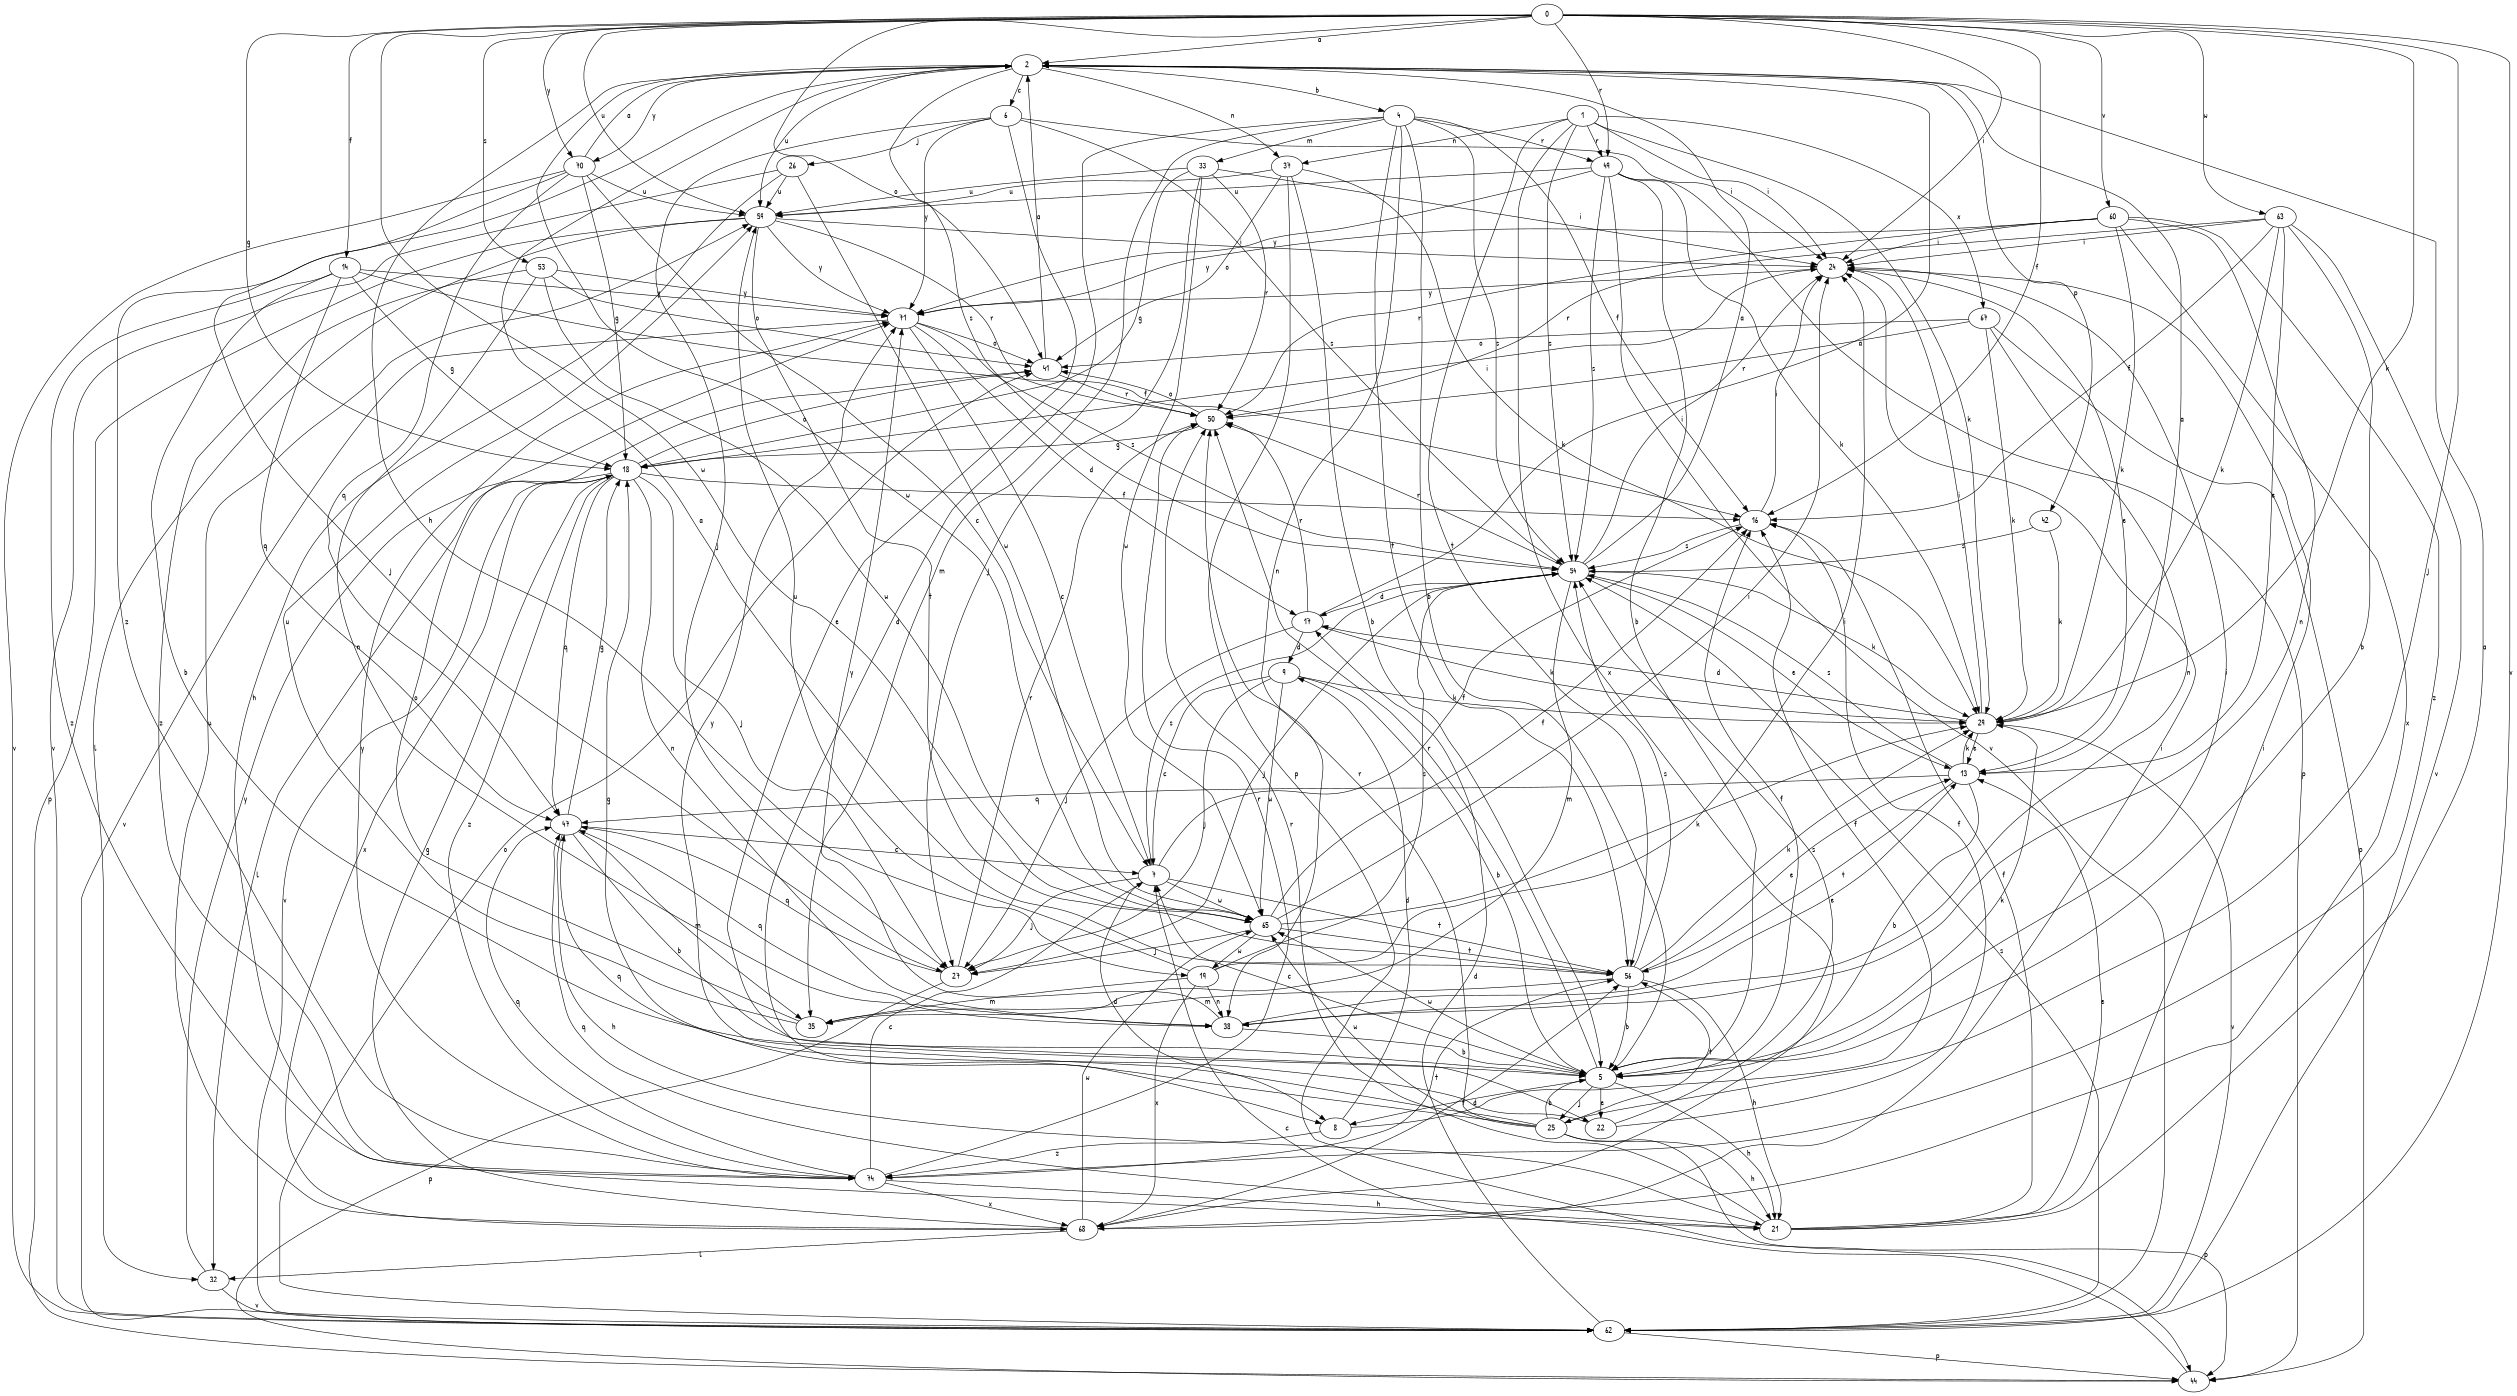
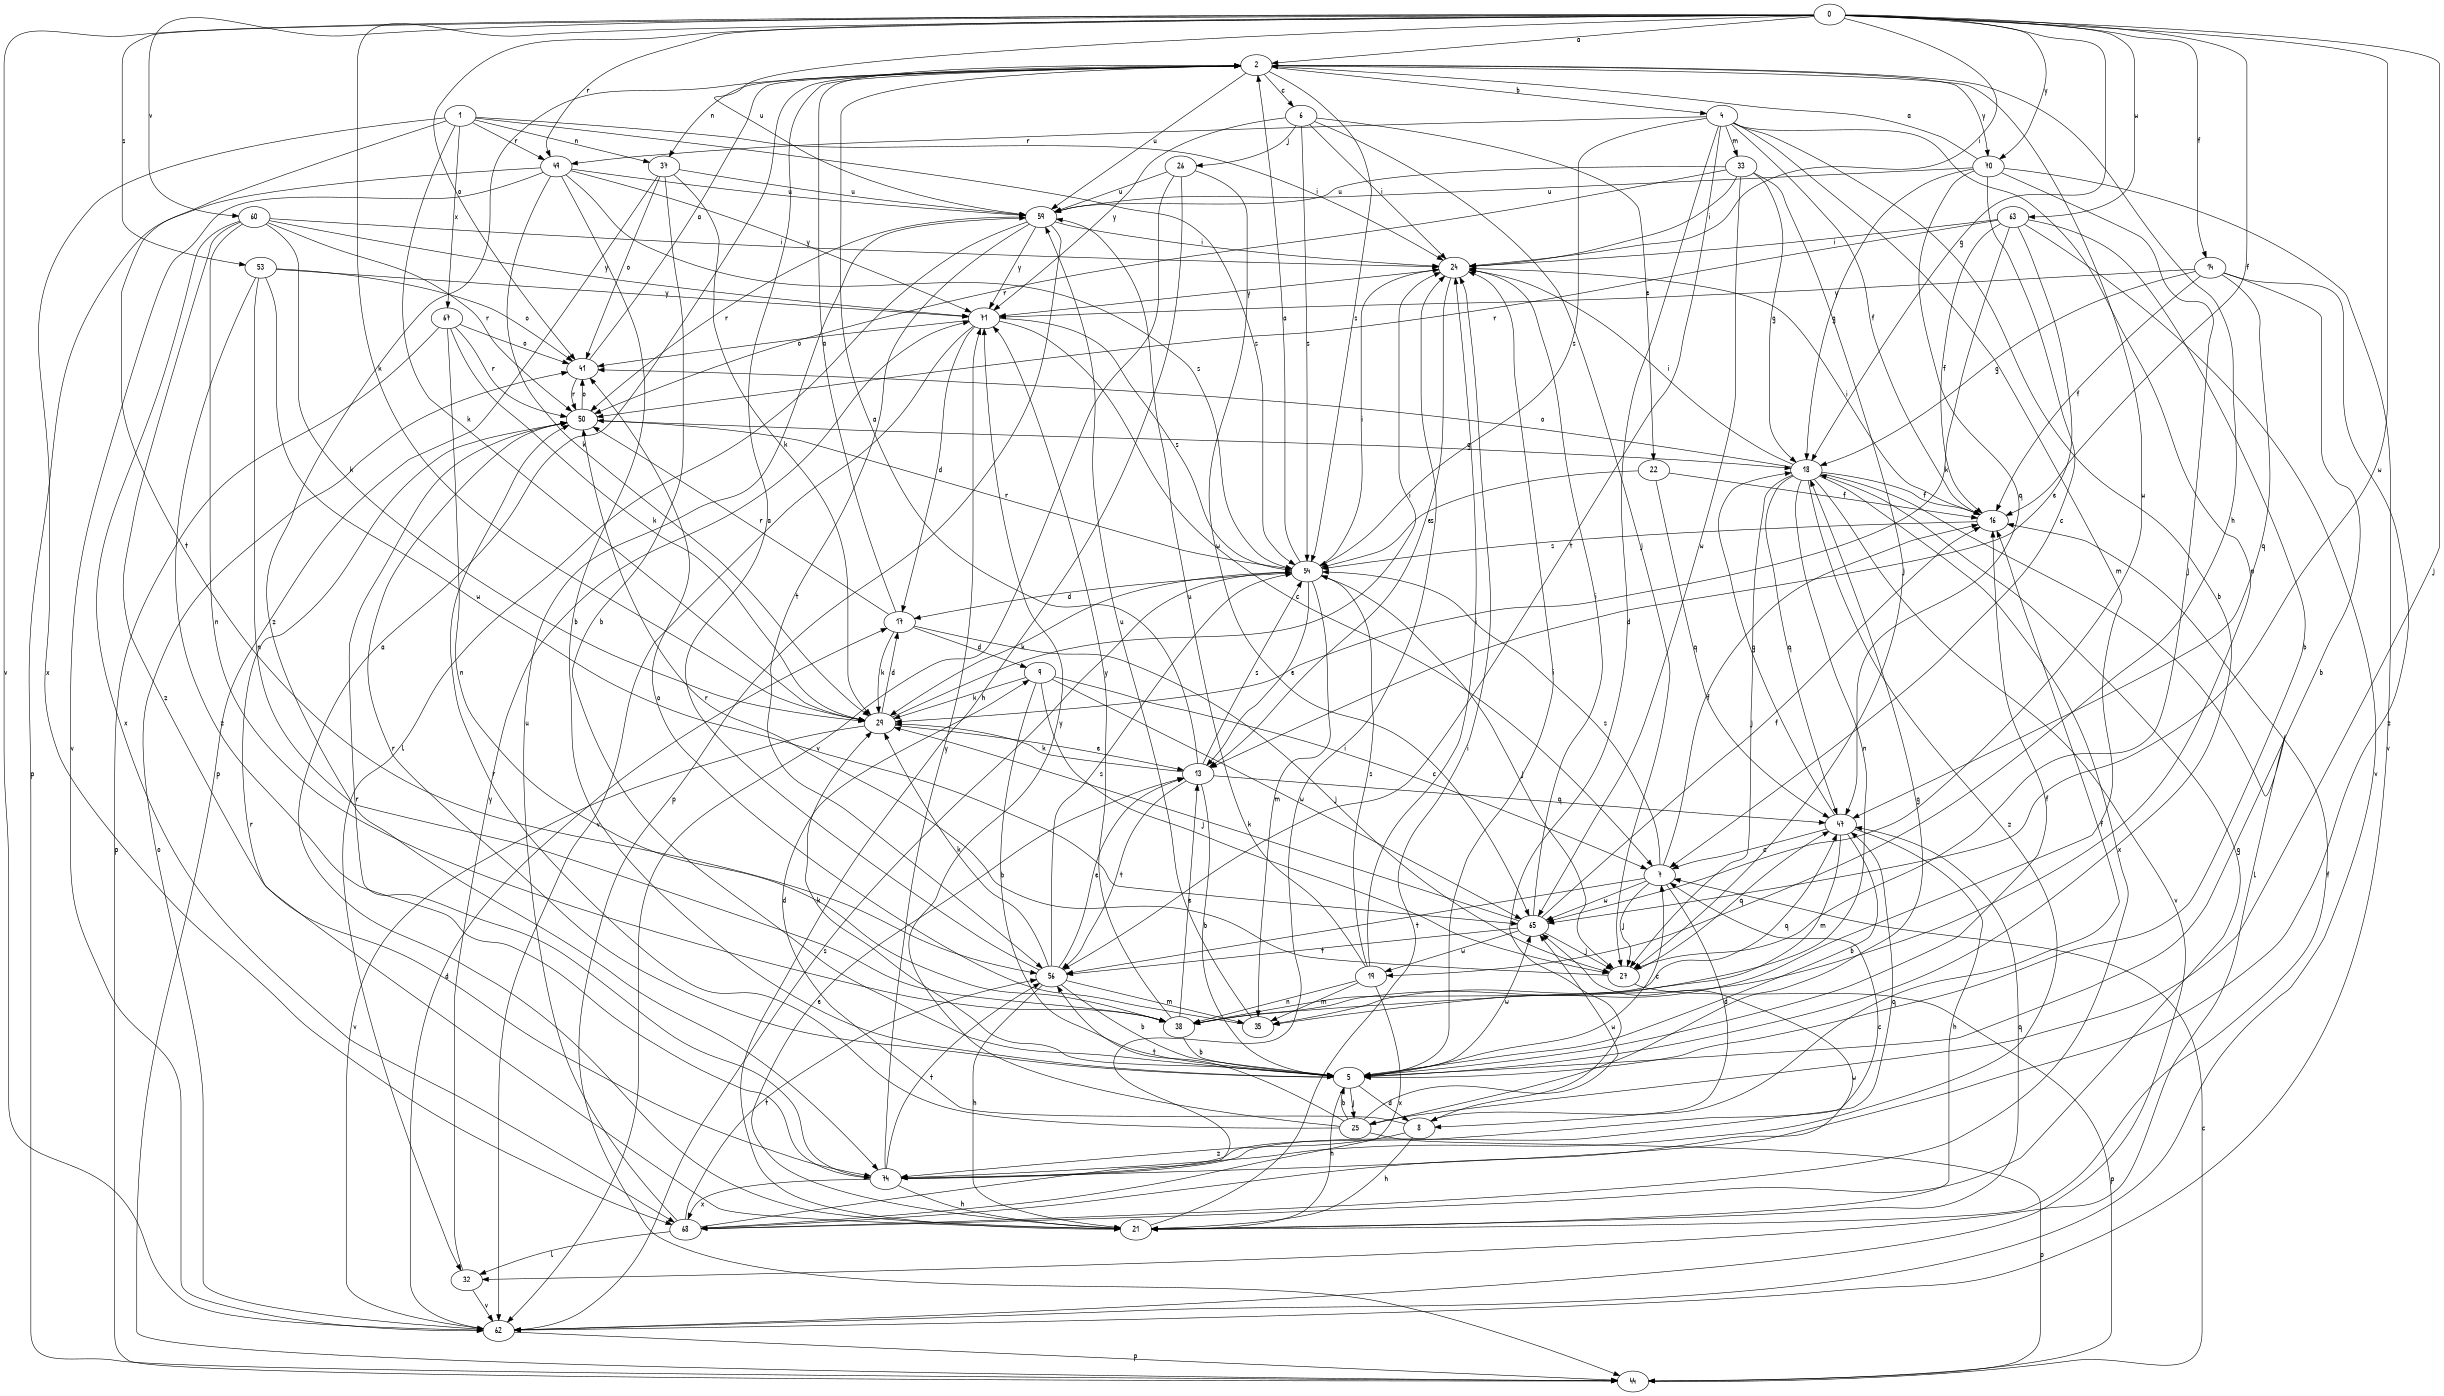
node "42": removed
edge "5" -> "22": removed, label "e"
edge "25" -> "21": now "8" -> "21"
